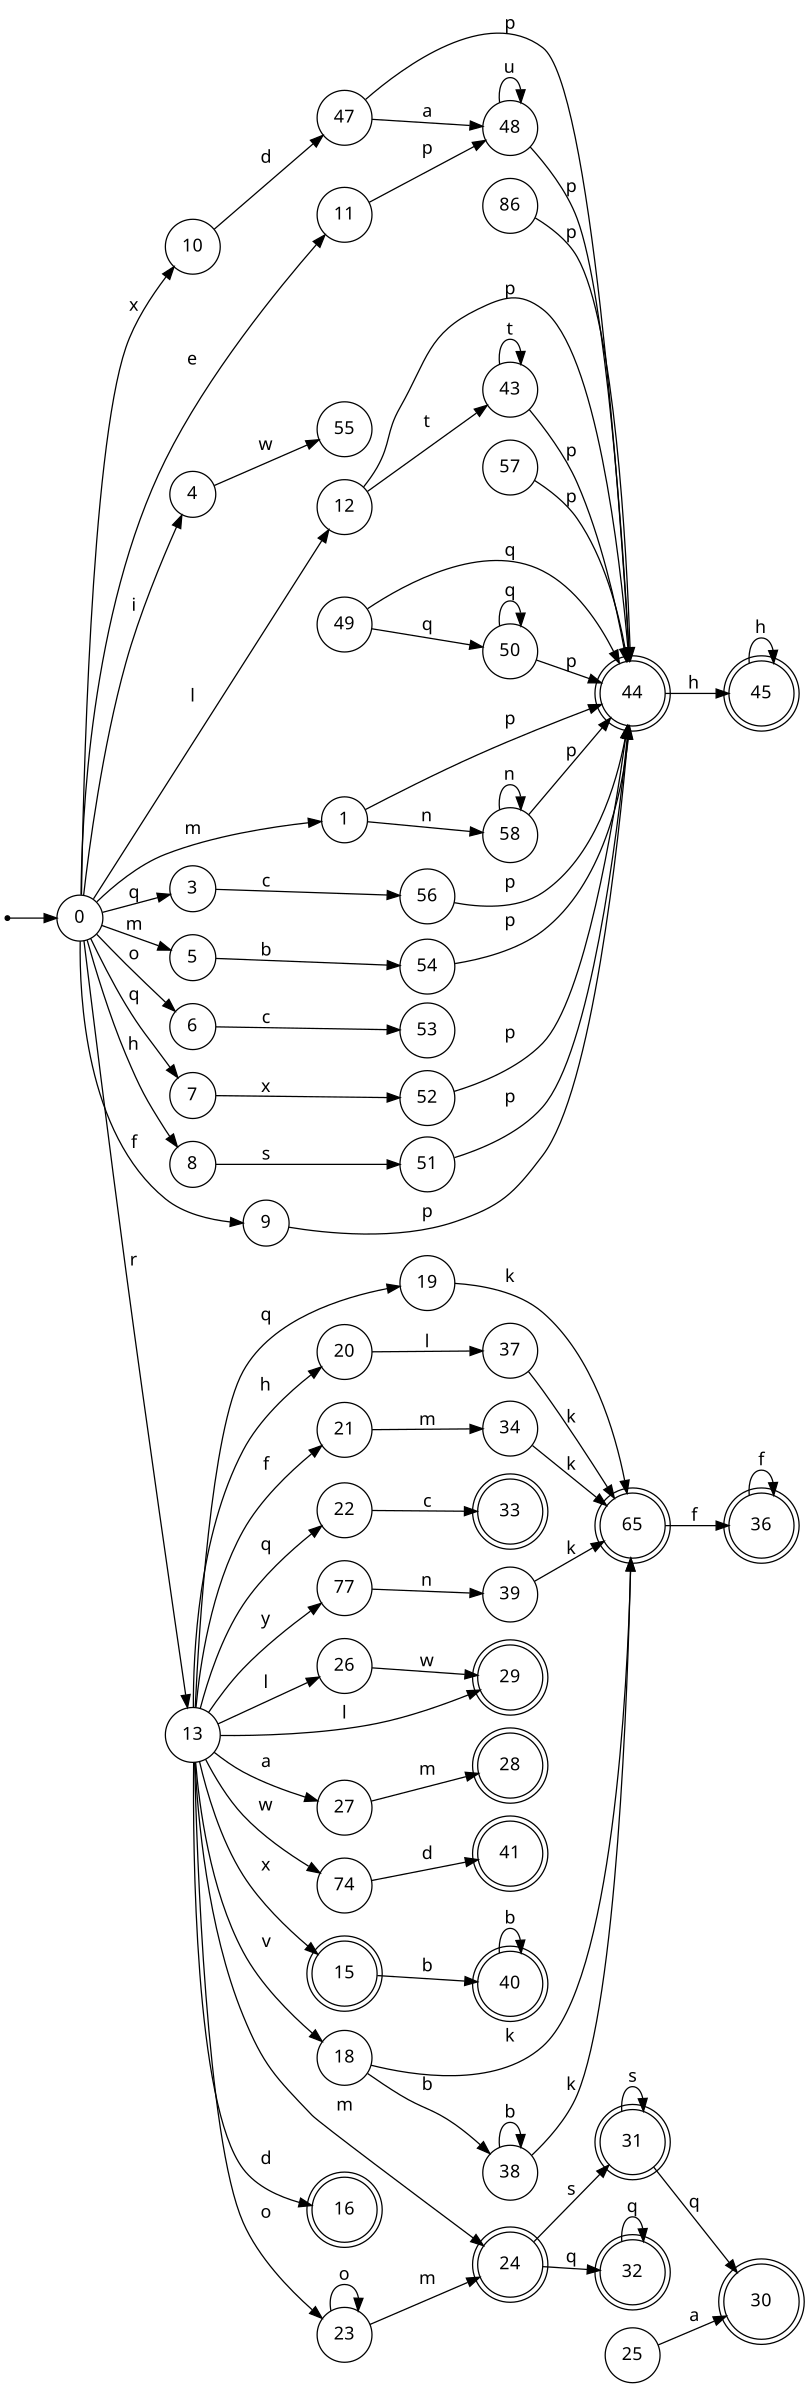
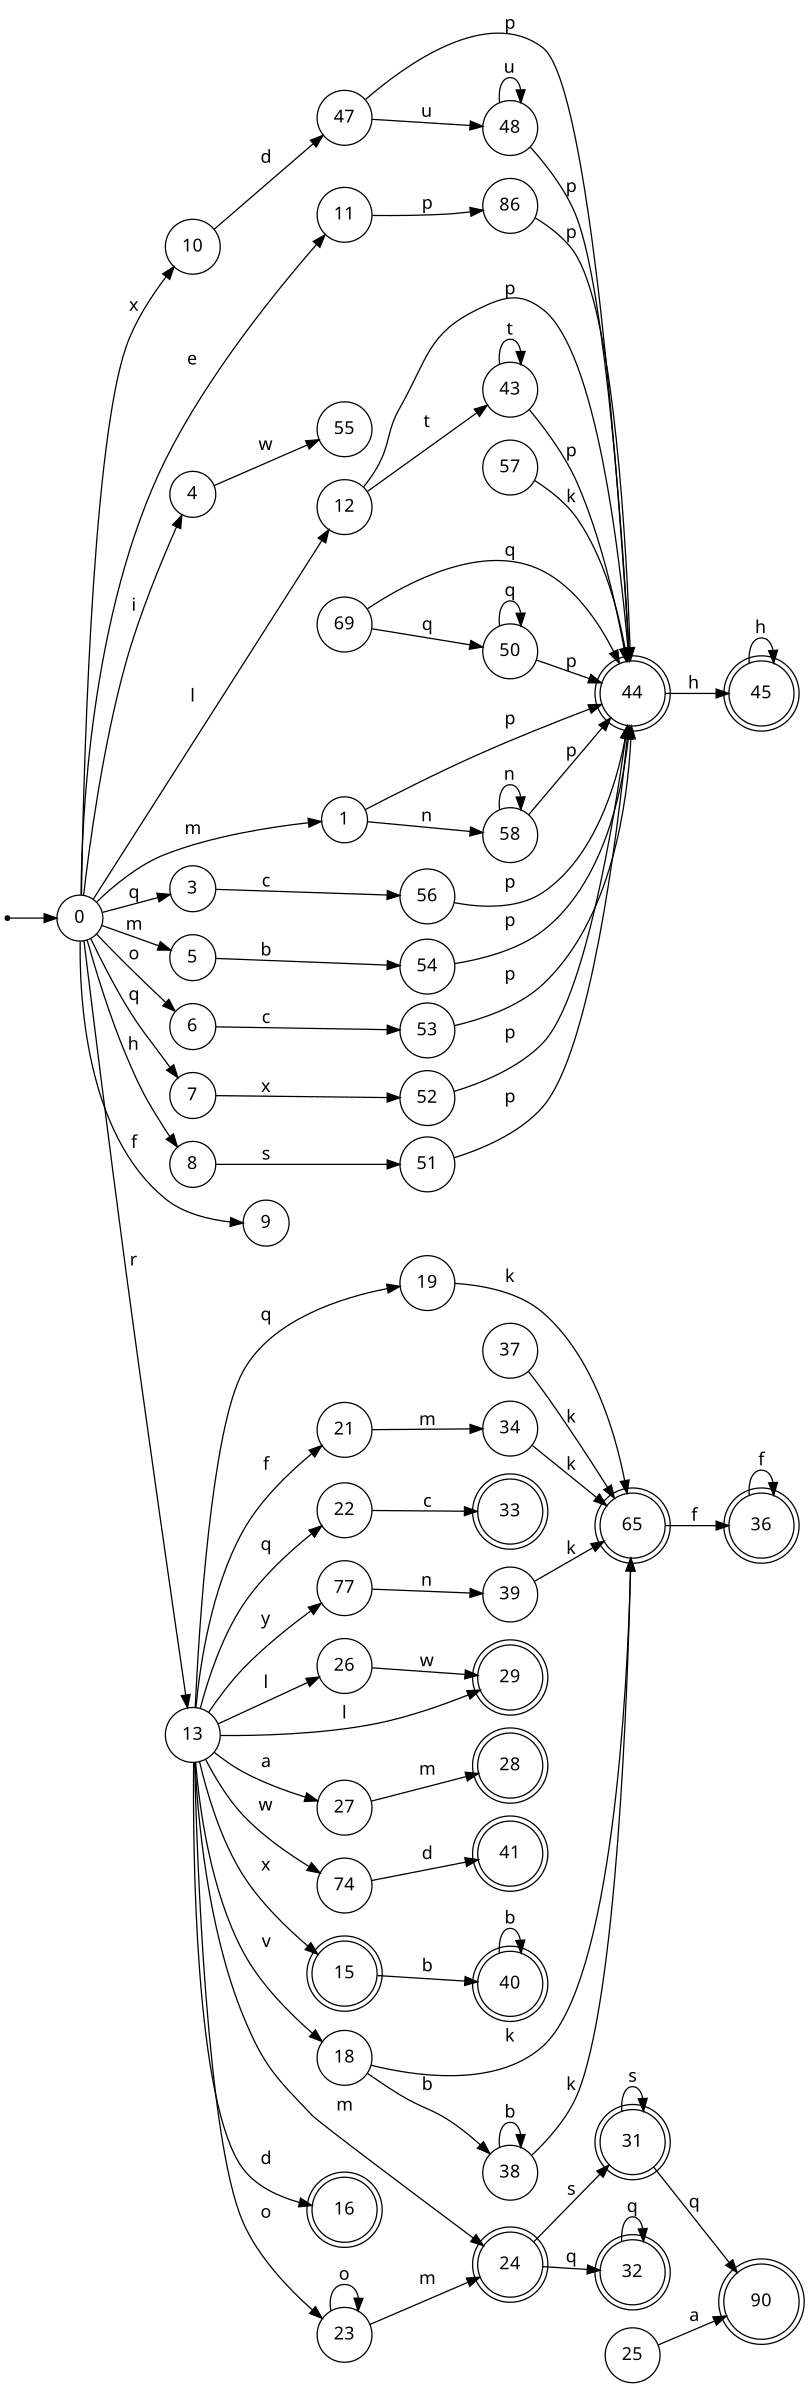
edge "47" -> "48": label "a" -> "u"
edge "11" -> "48": now "11" -> "86"
edge "57" -> "44": label "p" -> "k"
node "49": label "49" -> "69"
edge "9" -> "44": now "53" -> "44"
node "20": removed
node "30": label "30" -> "90"
